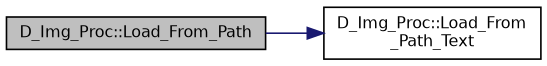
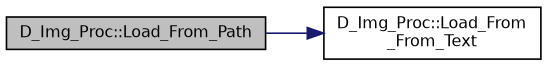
node "D_Img_Proc::Load_From _Path_Text": label "D_Img_Proc::Load_From _Path_Text" -> "D_Img_Proc::Load_From _From_Text"
